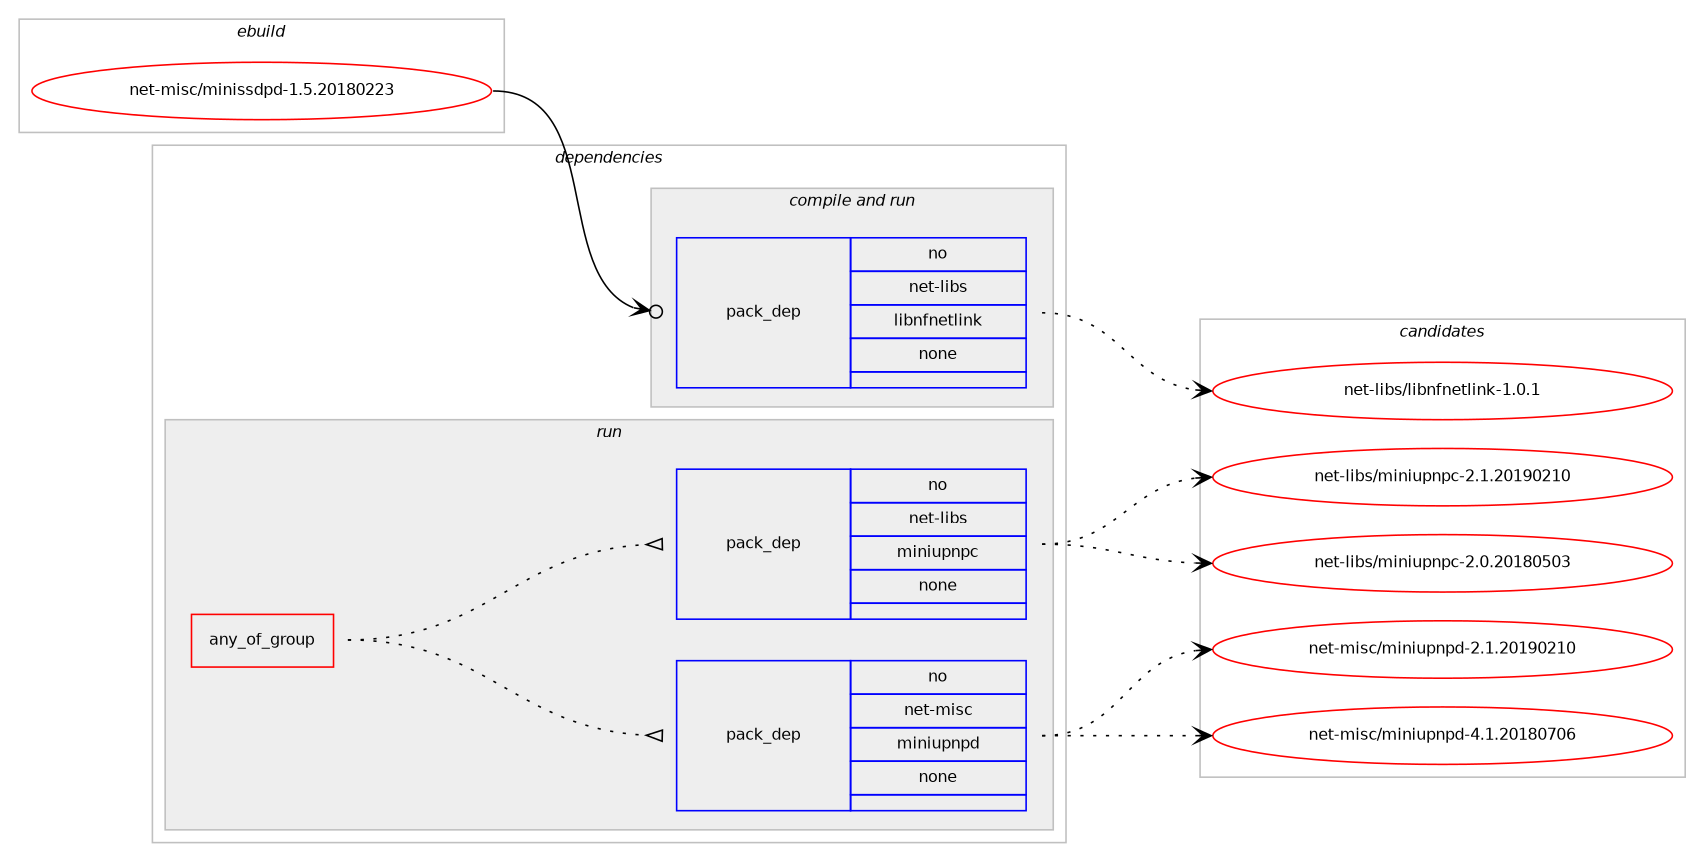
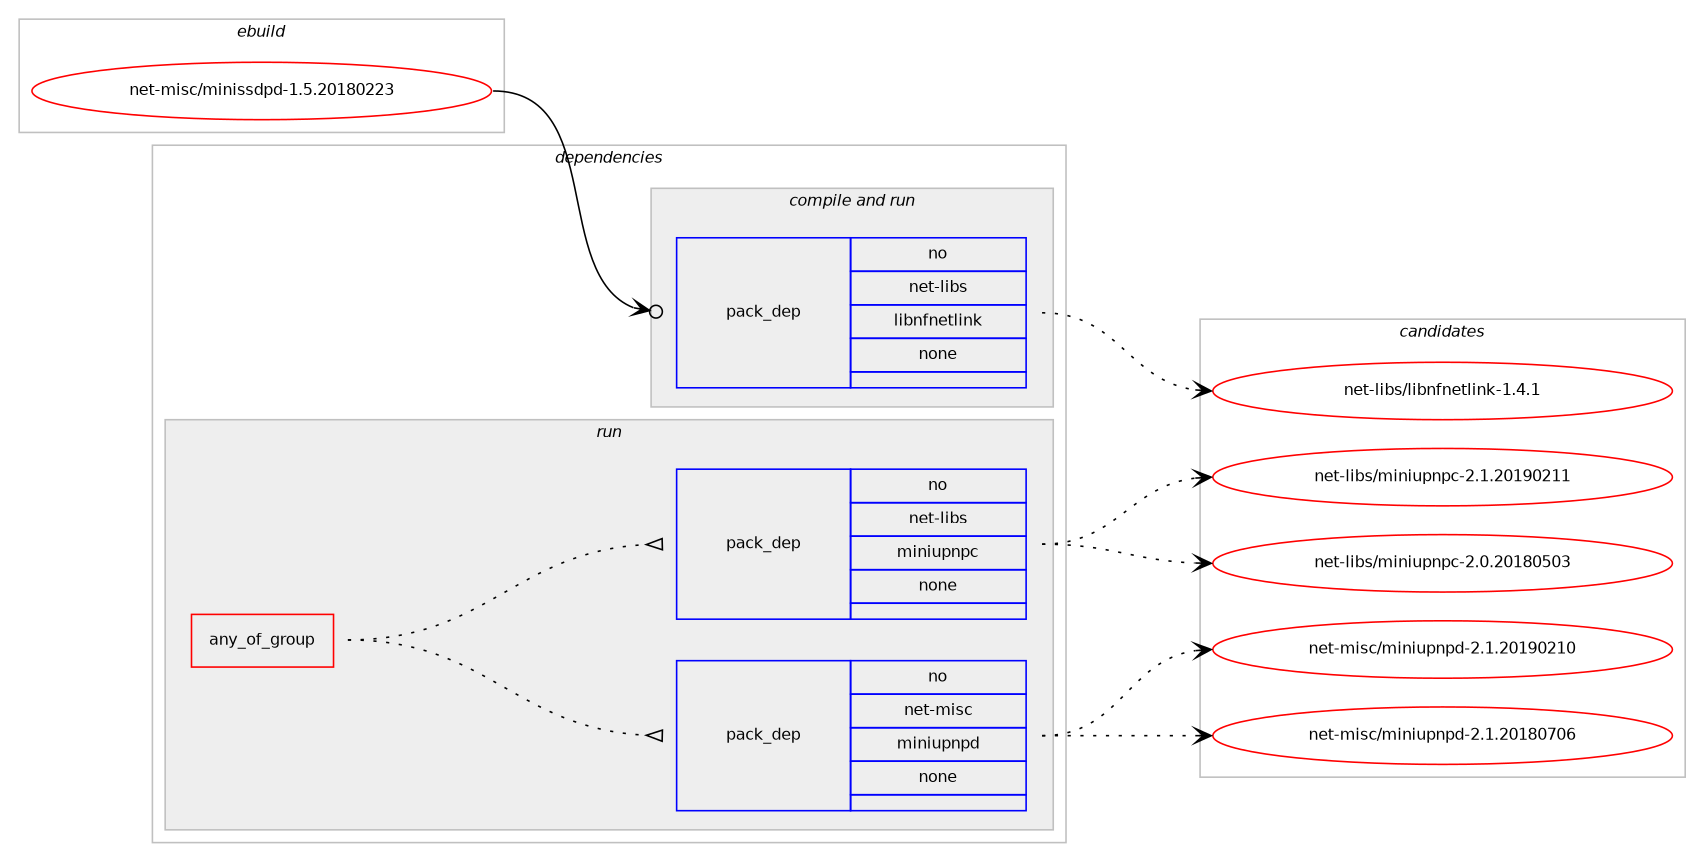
node "net-libs/libnfnetlink-1.0.1": label "net-libs/libnfnetlink-1.0.1" -> "net-libs/libnfnetlink-1.4.1"
node "net-libs/miniupnpc-2.1.20190210": label "net-libs/miniupnpc-2.1.20190210" -> "net-libs/miniupnpc-2.1.20190211"
node "net-misc/miniupnpd-4.1.20180706": label "net-misc/miniupnpd-4.1.20180706" -> "net-misc/miniupnpd-2.1.20180706"
